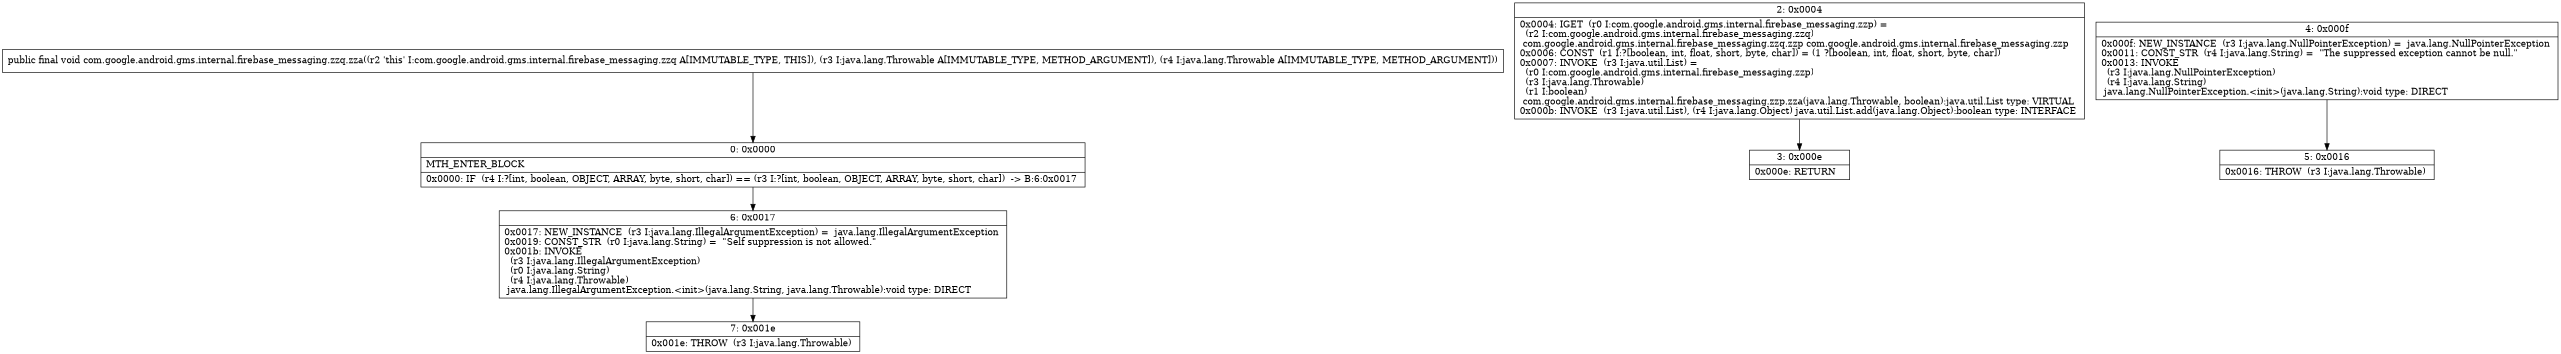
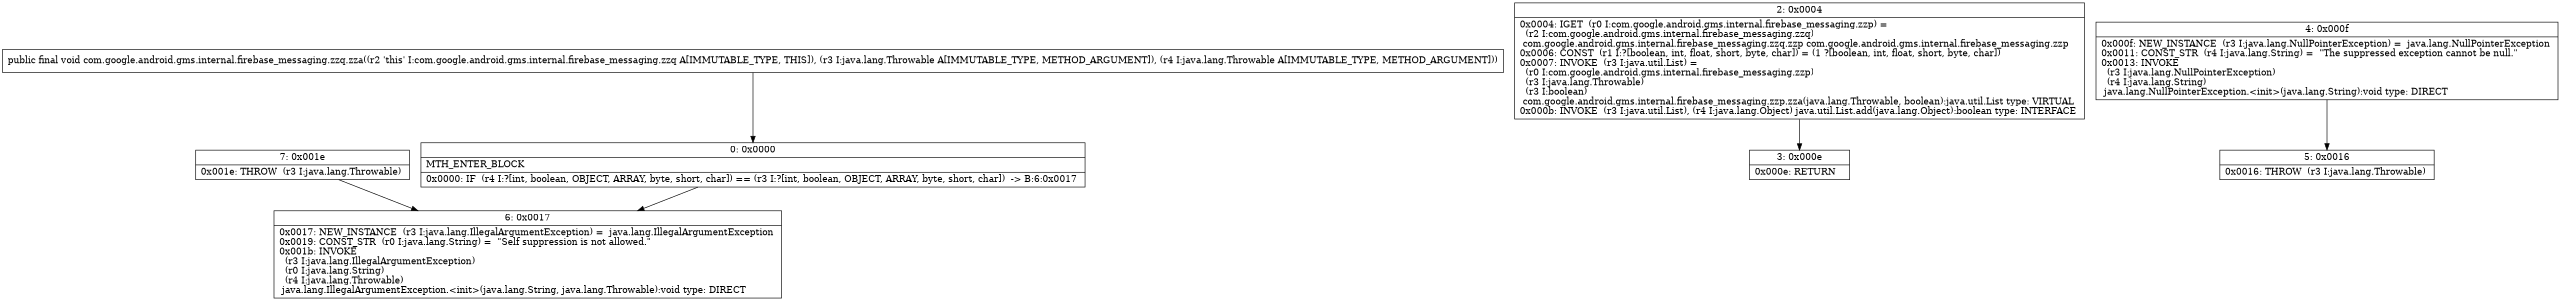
node "2: 0x0004": text "(r1 I:boolean)" -> "(r3 I:boolean)"
edge "6: 0x0017" -> "7: 0x001e": reversed
